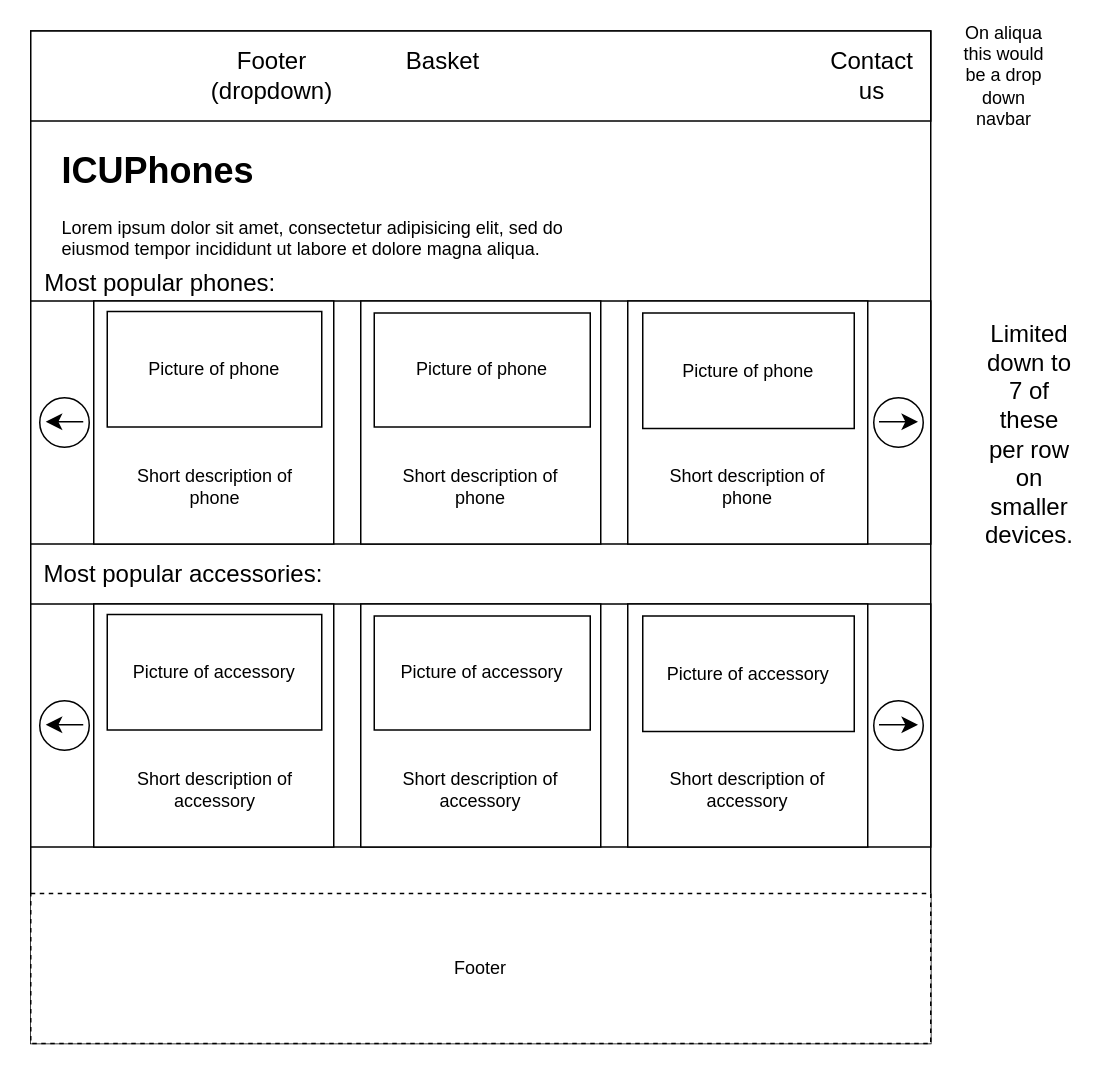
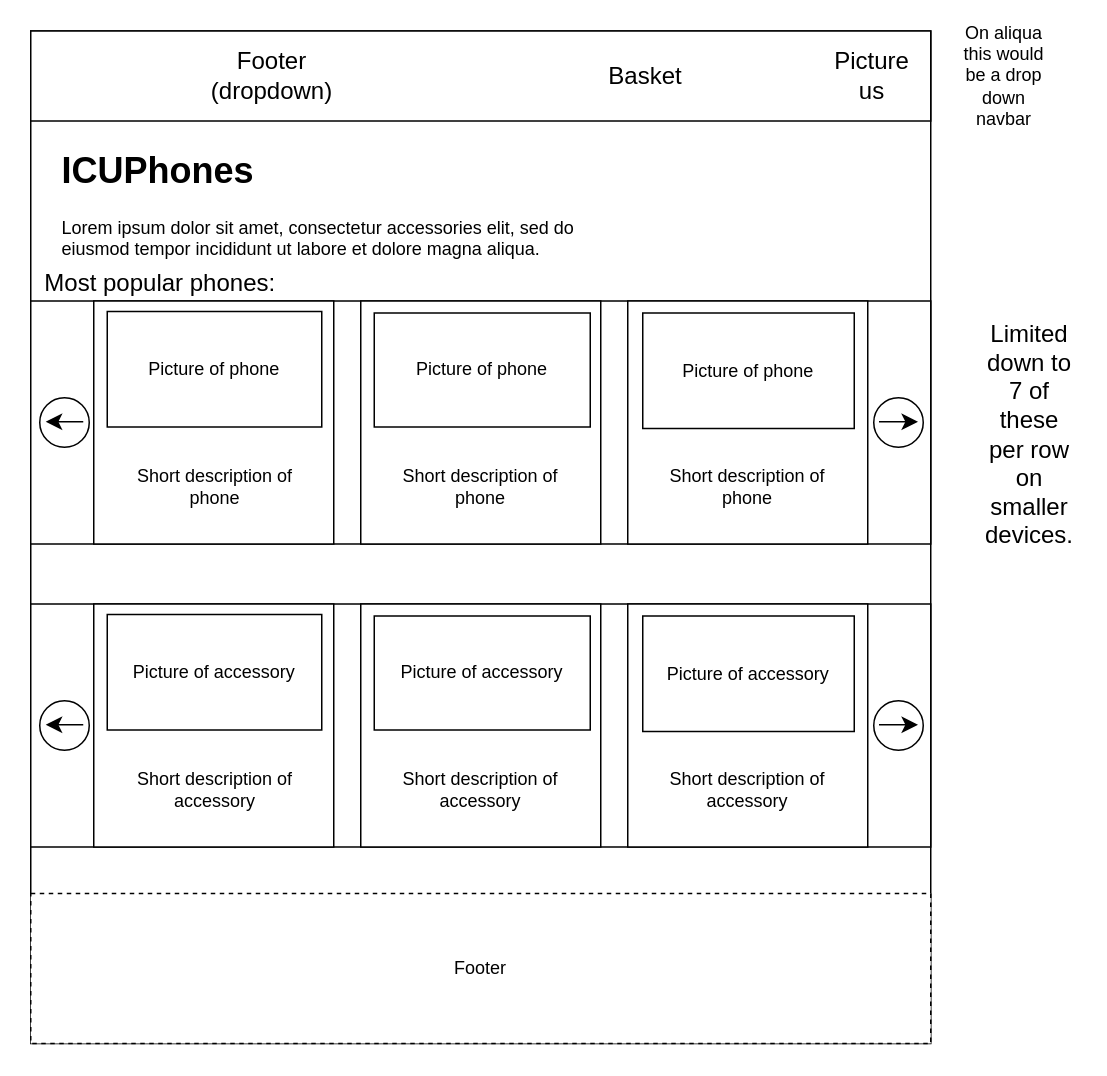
node "Basket": moved (443, 61) -> (646, 76)
node "Contact us": label "Contact us" -> "Picture us"
node "ICUPhonesLorem ipsum dolor sit amet, consectetur adipisicing elit, sed do eiusmod tempor incididunt ut labore et dolore magna aliqua.": label "ICUPhonesLorem ipsum dolor sit amet, consectetur adipisicing elit, sed do eiusmod tempor incididunt ut labore et dolore magna aliqua." -> "ICUPhonesLorem ipsum dolor sit amet, consectetur accessories elit, sed do eiusmod tempor incididunt ut labore et dolore magna aliqua."
node "Most popular accessories:": removed
